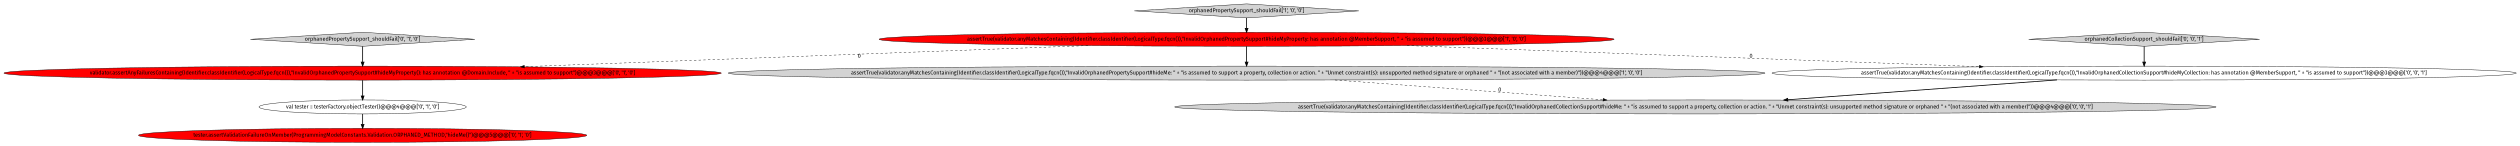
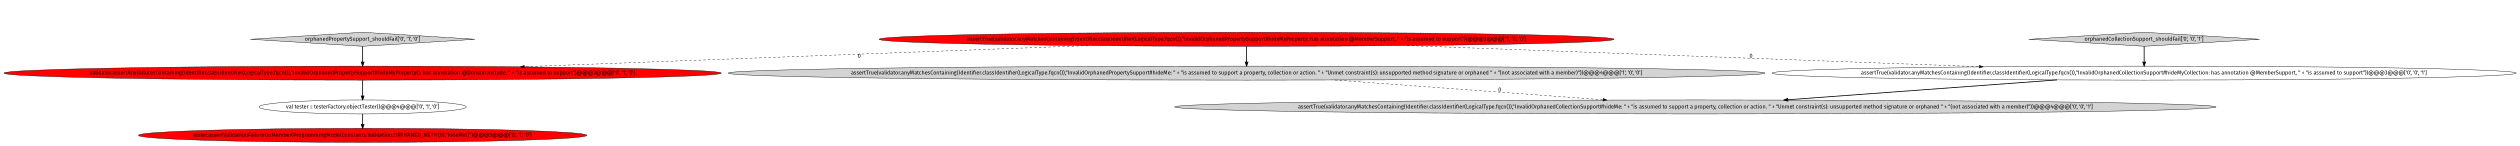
node "orphanedPropertySupport_shouldFail['1', '0', '0']": removed
